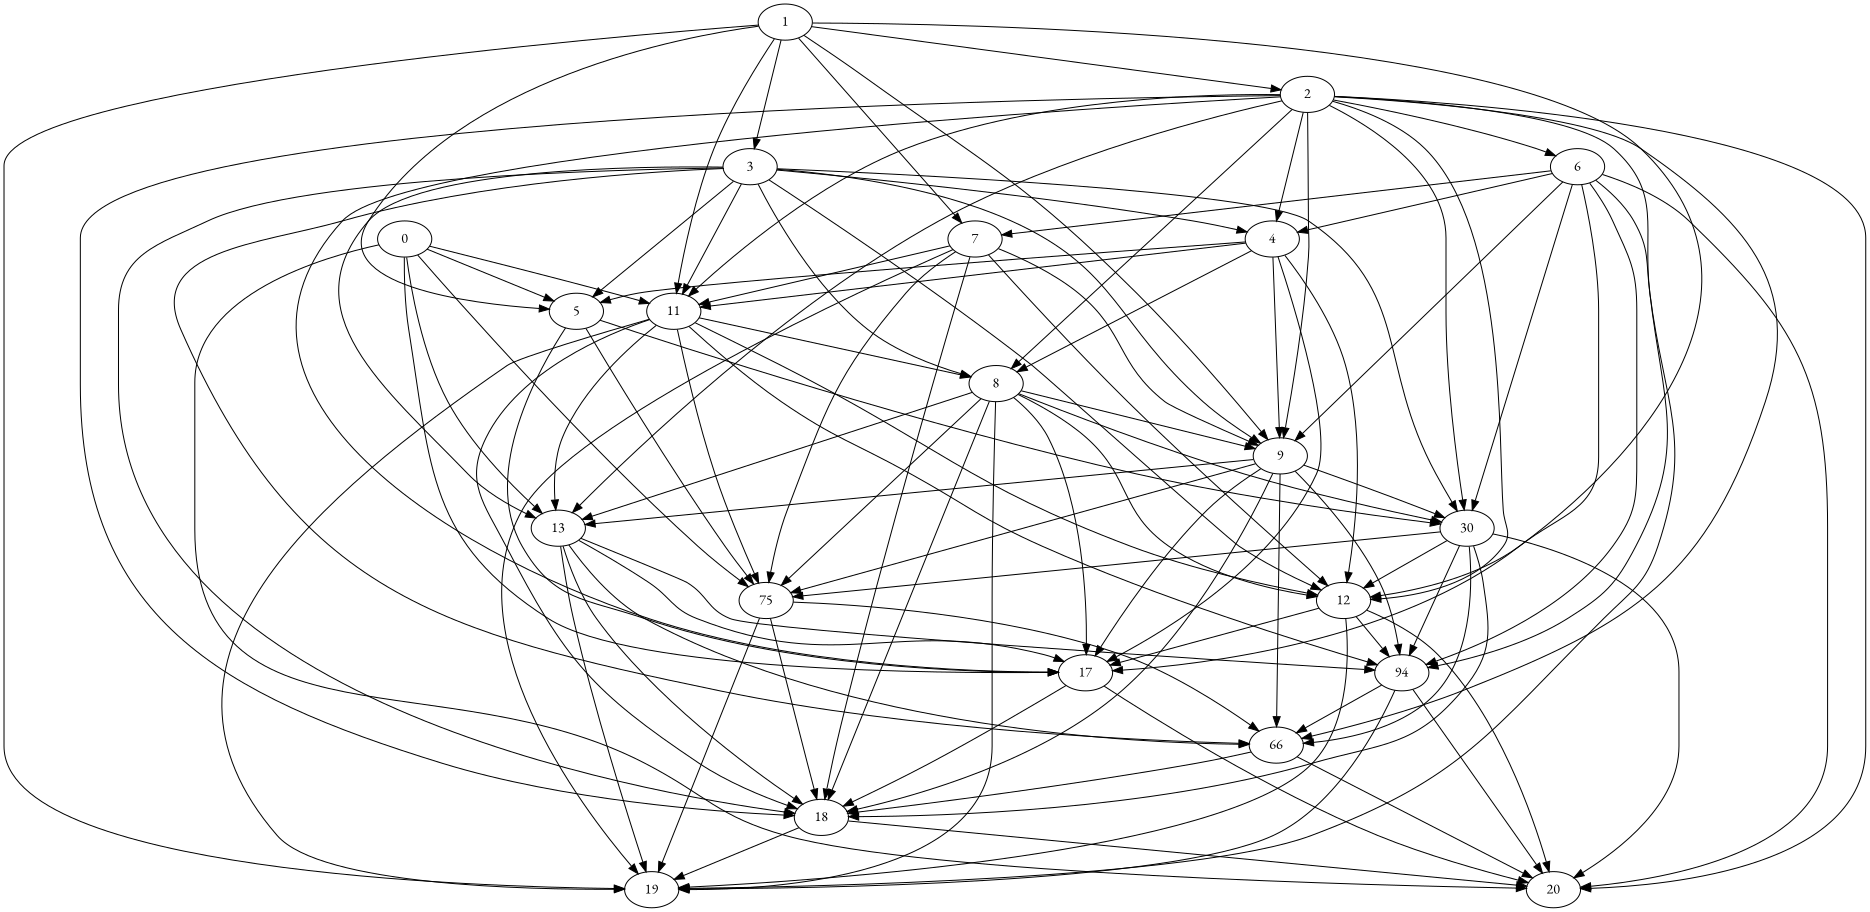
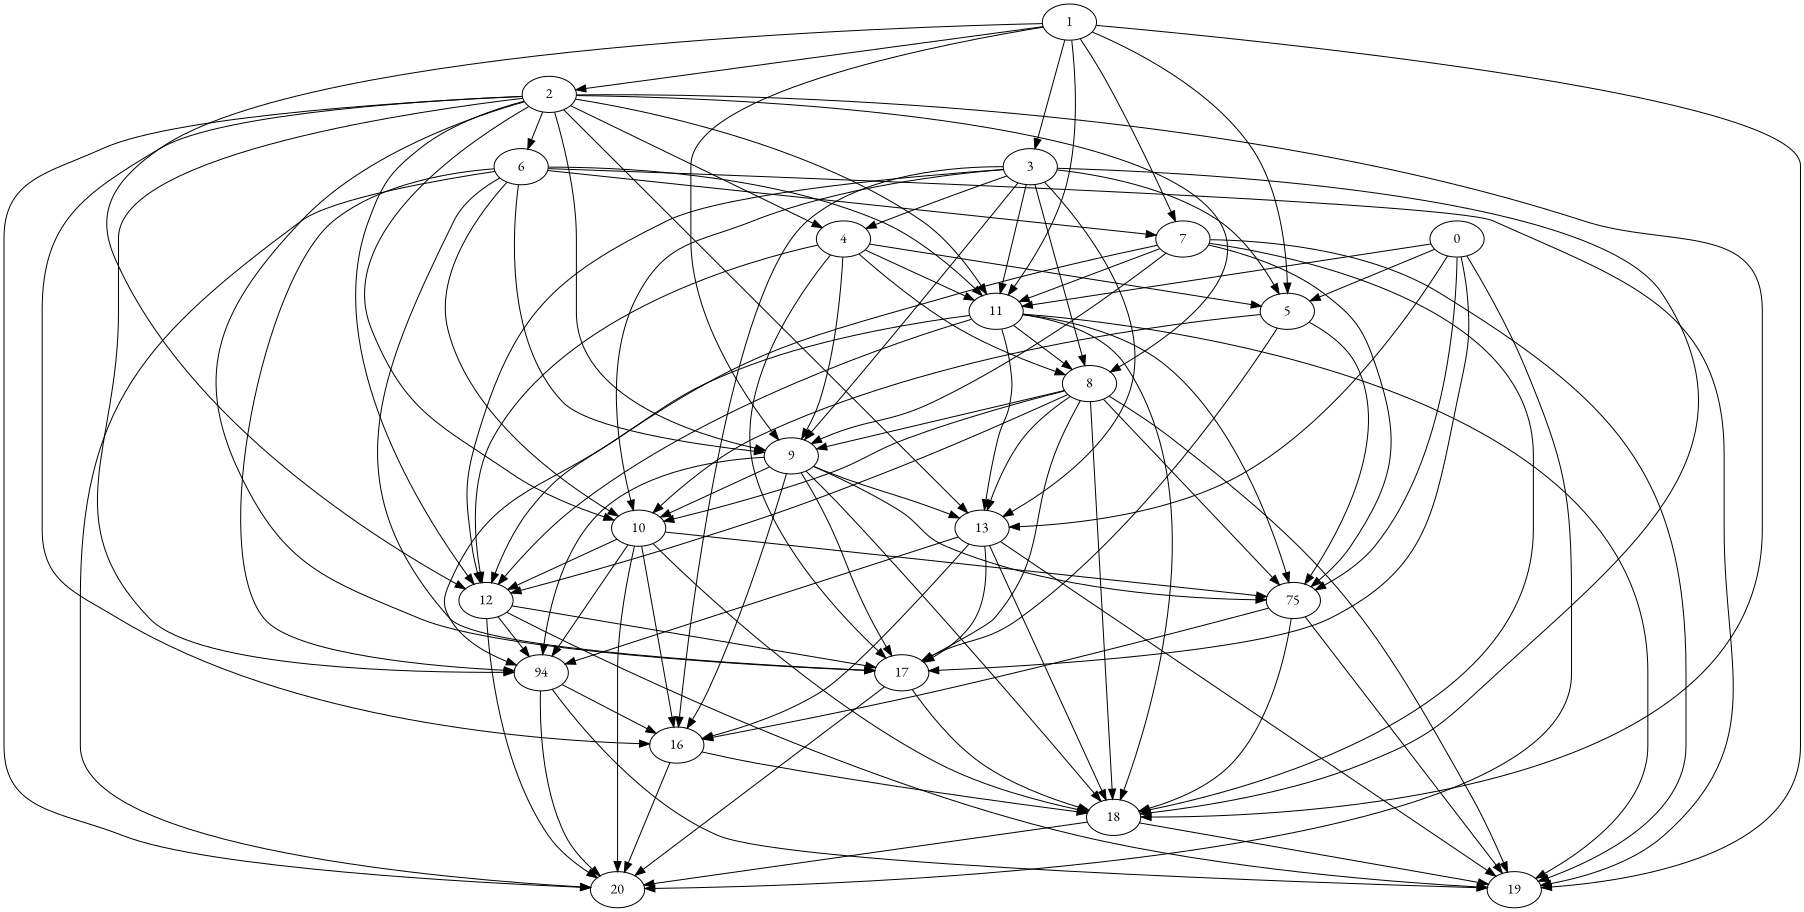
edge "6" -> "4": now "6" -> "11"
node "30": label "30" -> "10"
node "66": label "66" -> "16"
